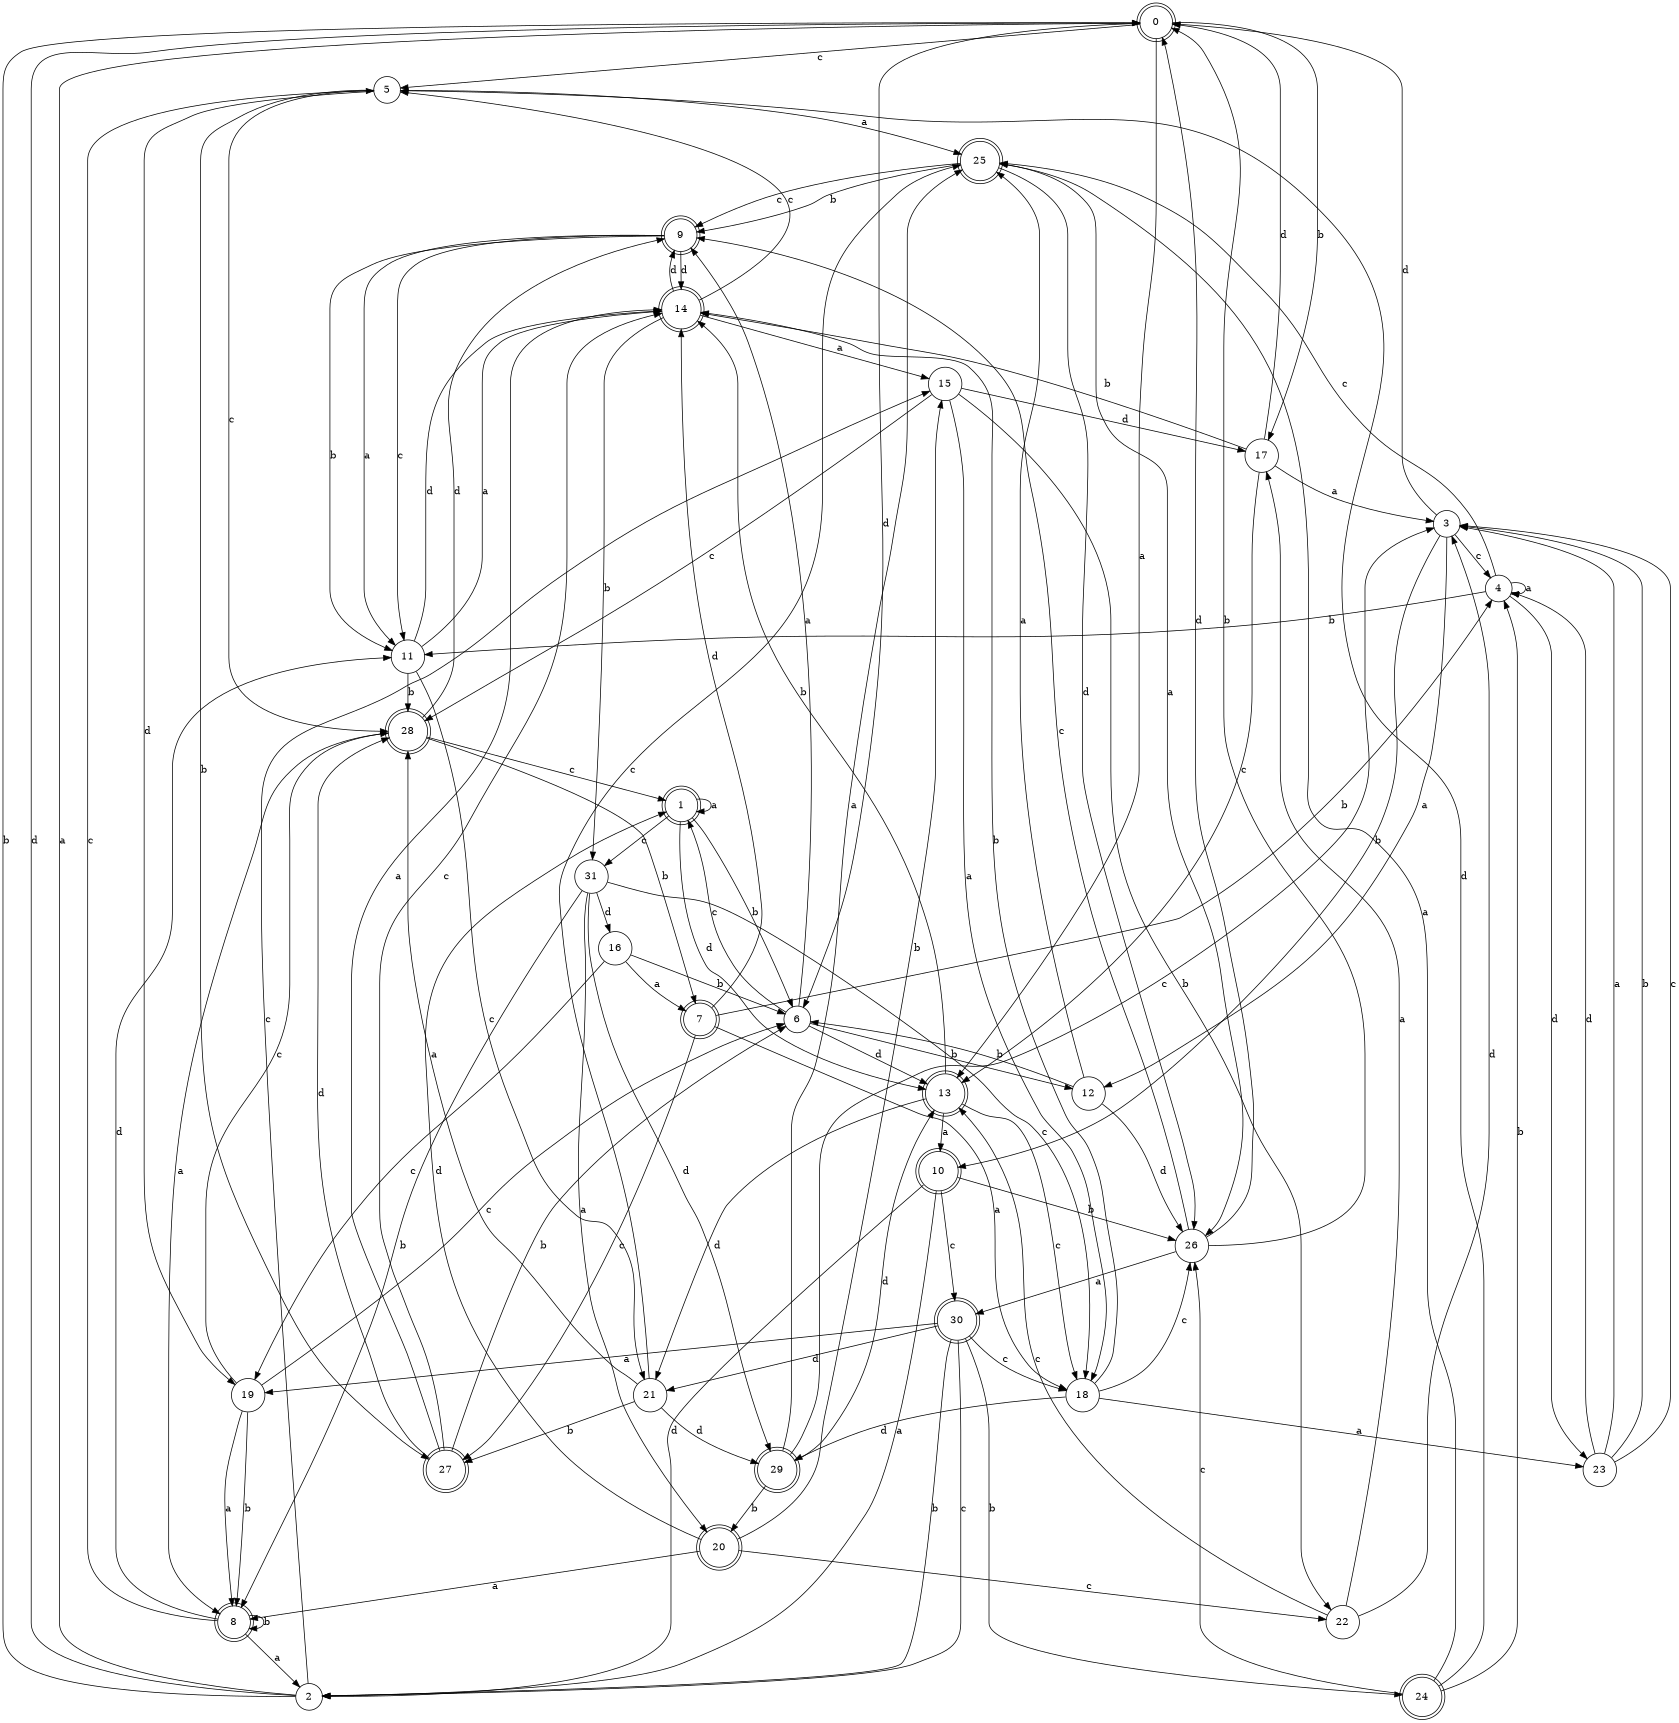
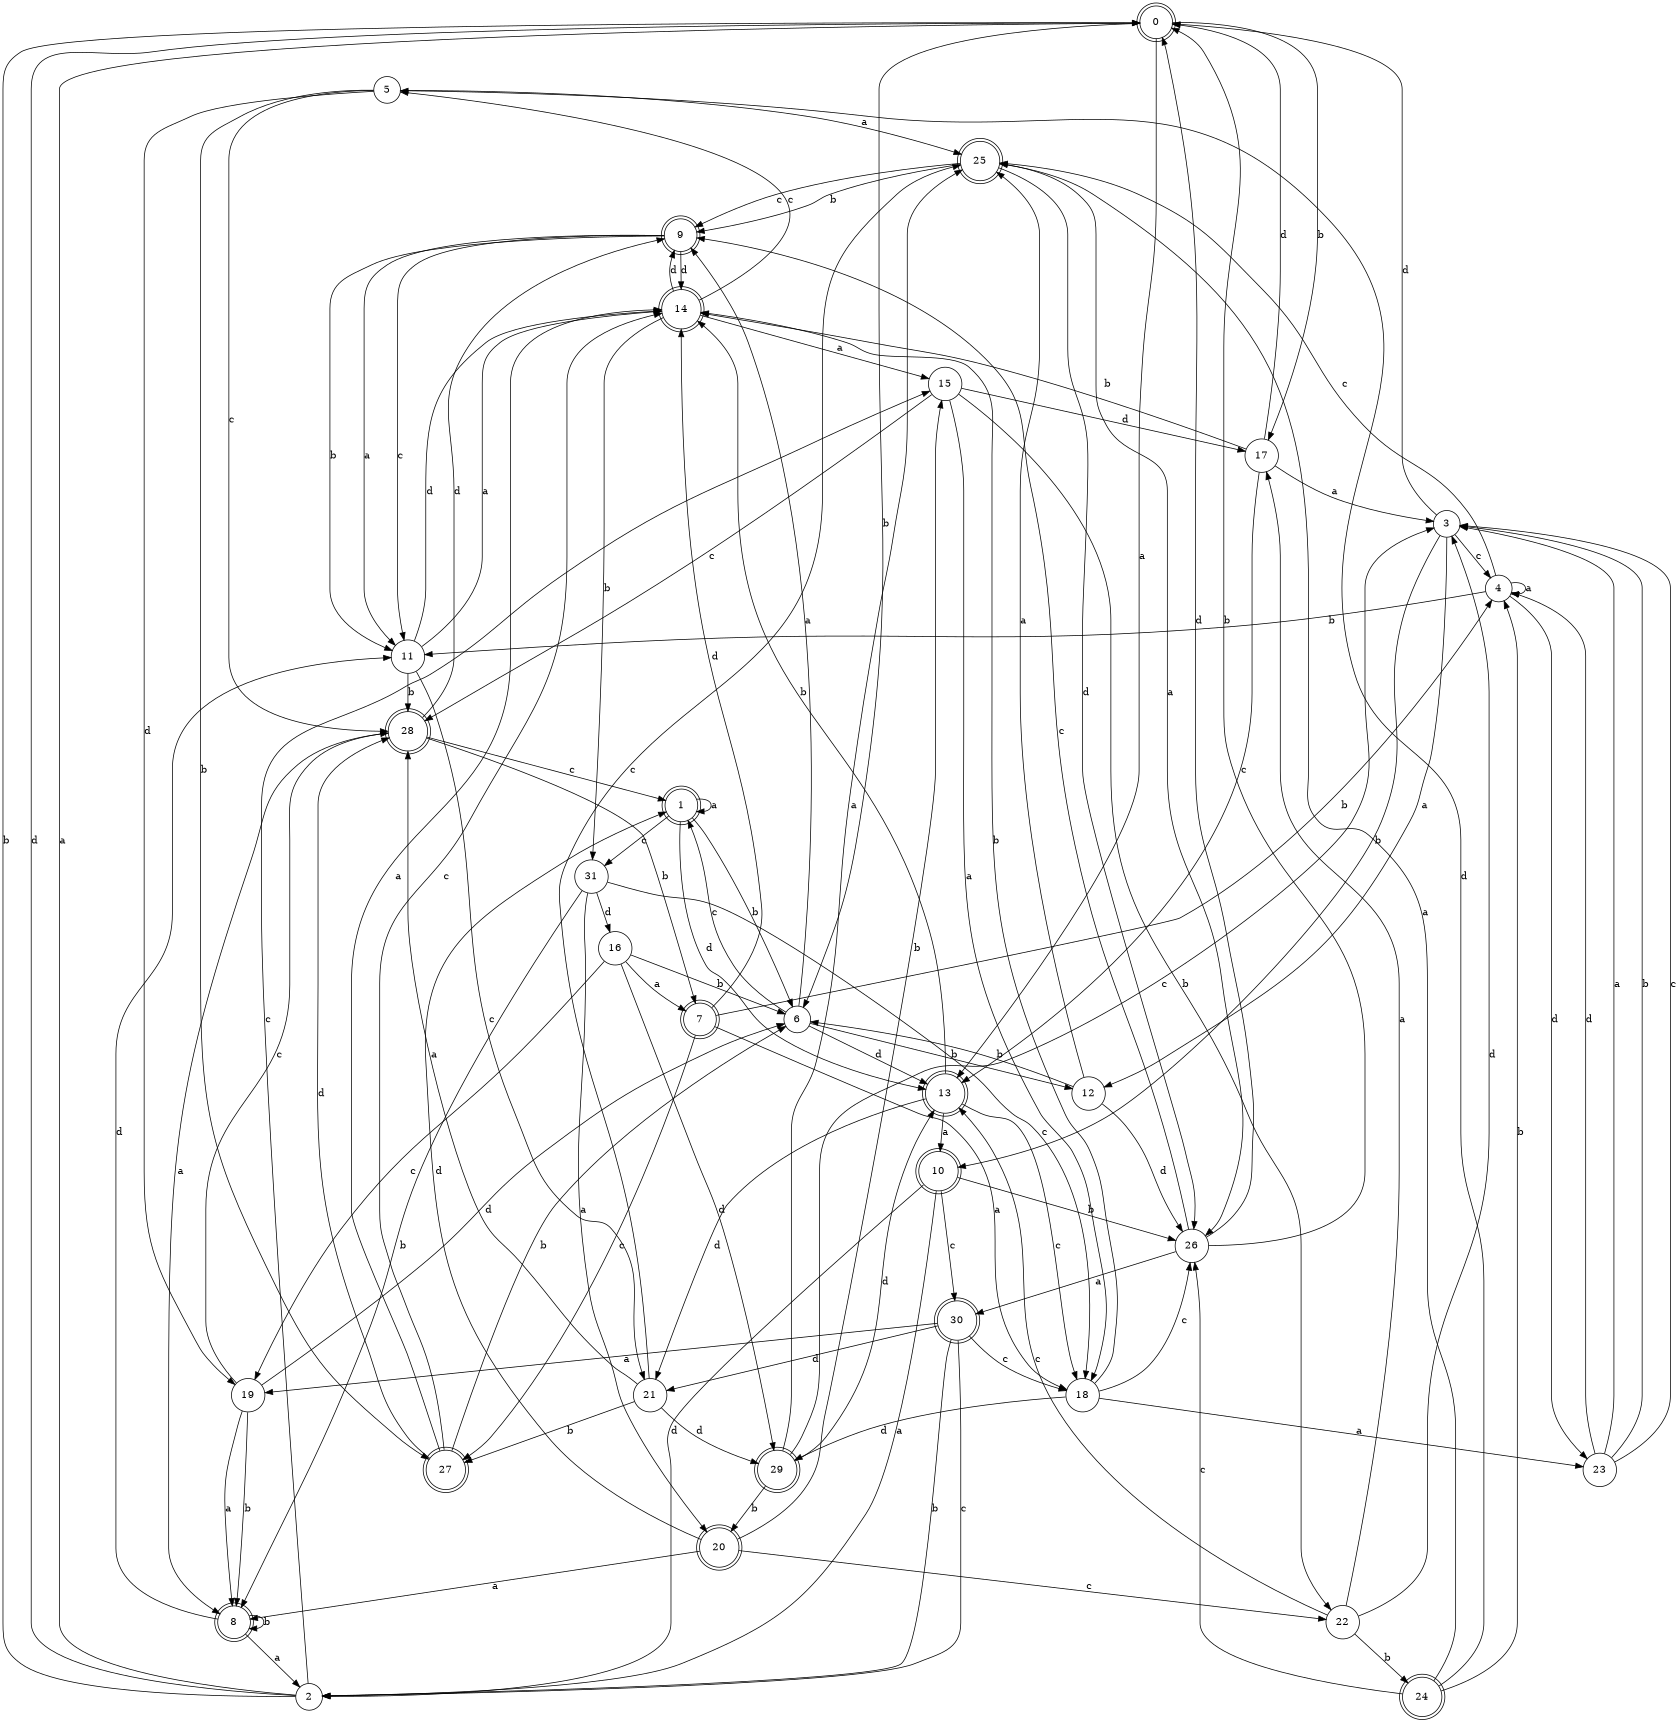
edge "0" -> "5": removed, label "c"
edge "0" -> "6": label "d" -> "b"
edge "8" -> "5": removed, label "c"
edge "31" -> "29": now "16" -> "29"
edge "19" -> "6": label "c" -> "d"
edge "30" -> "24": now "22" -> "24"
